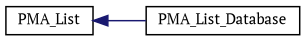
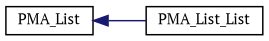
node "PMA_List_Database": label "PMA_List_Database" -> "PMA_List_List"
